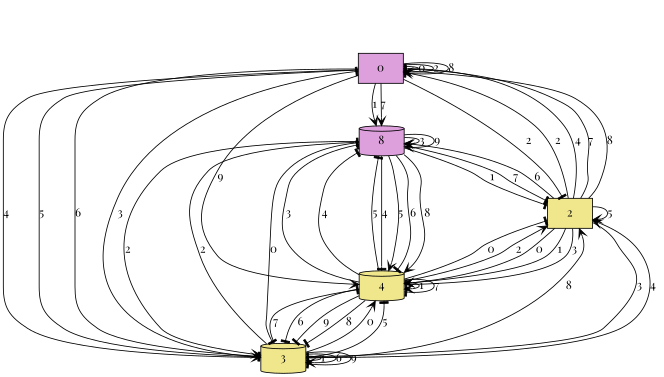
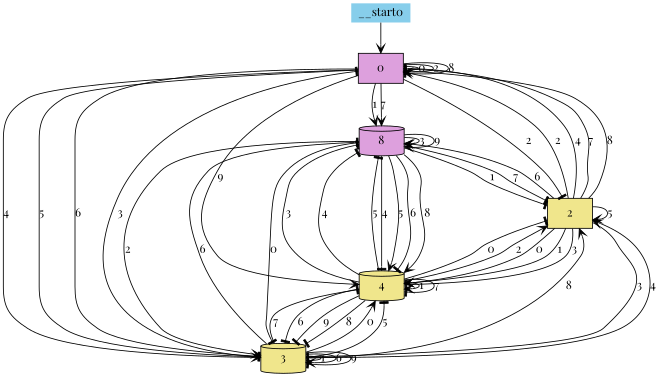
node "__start0": added
edge "3" -> "8": label "2" -> "6"
